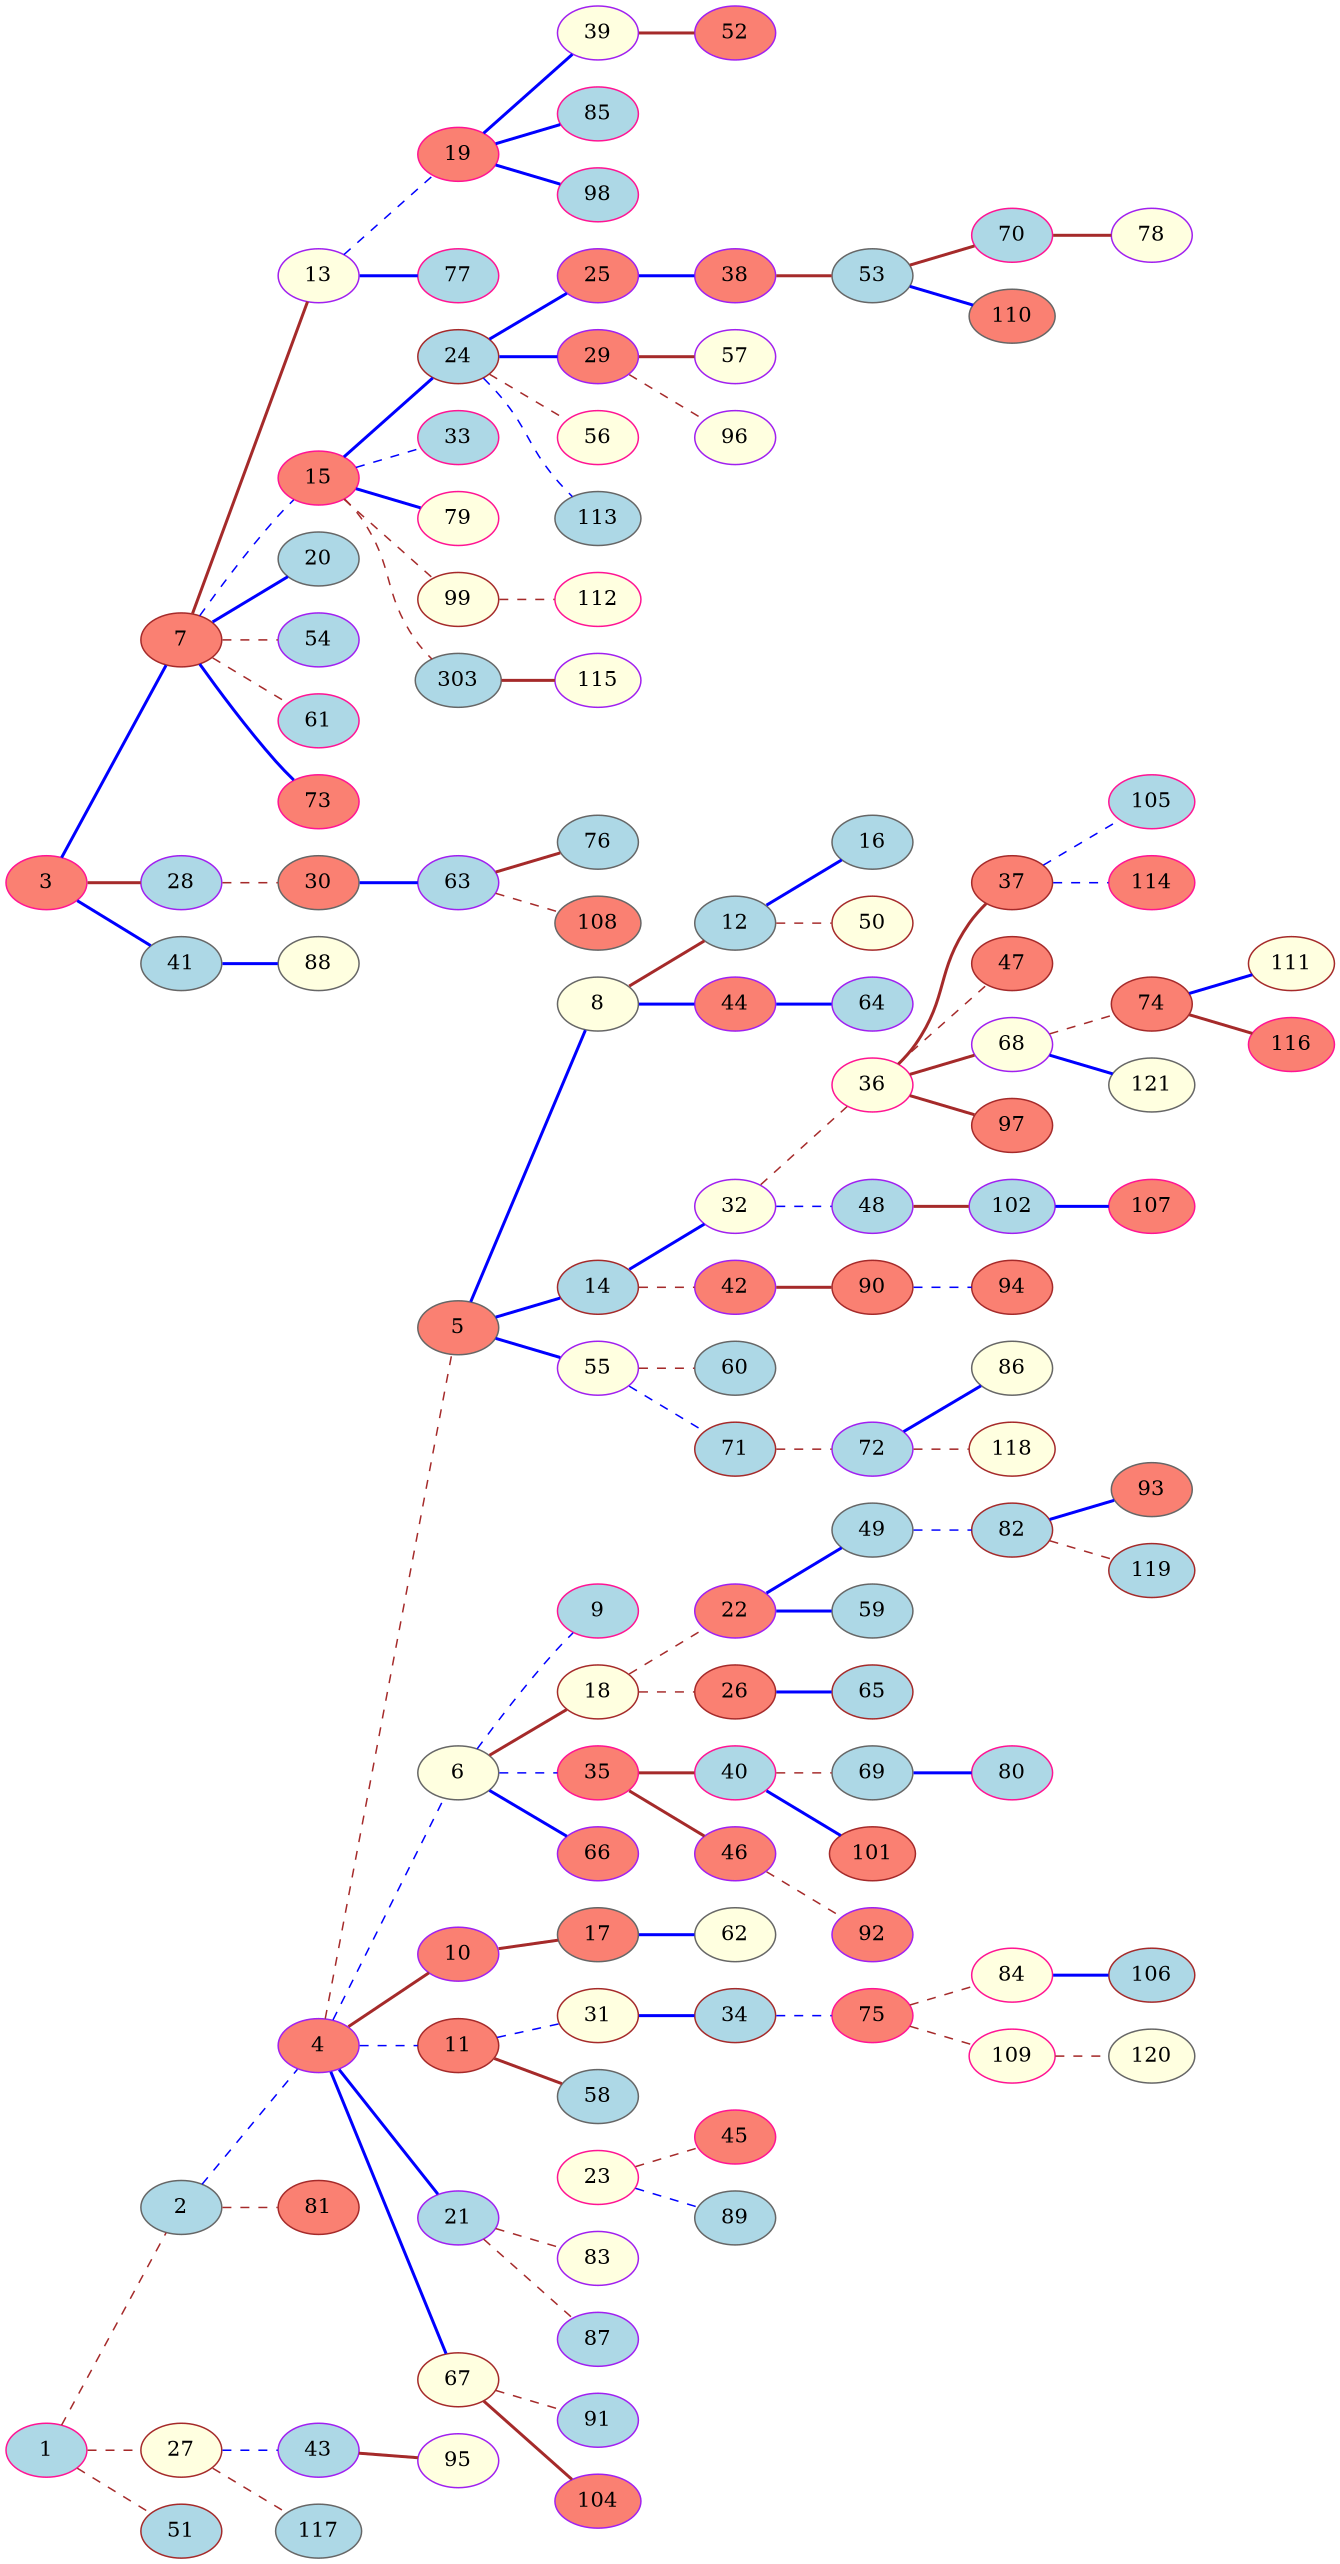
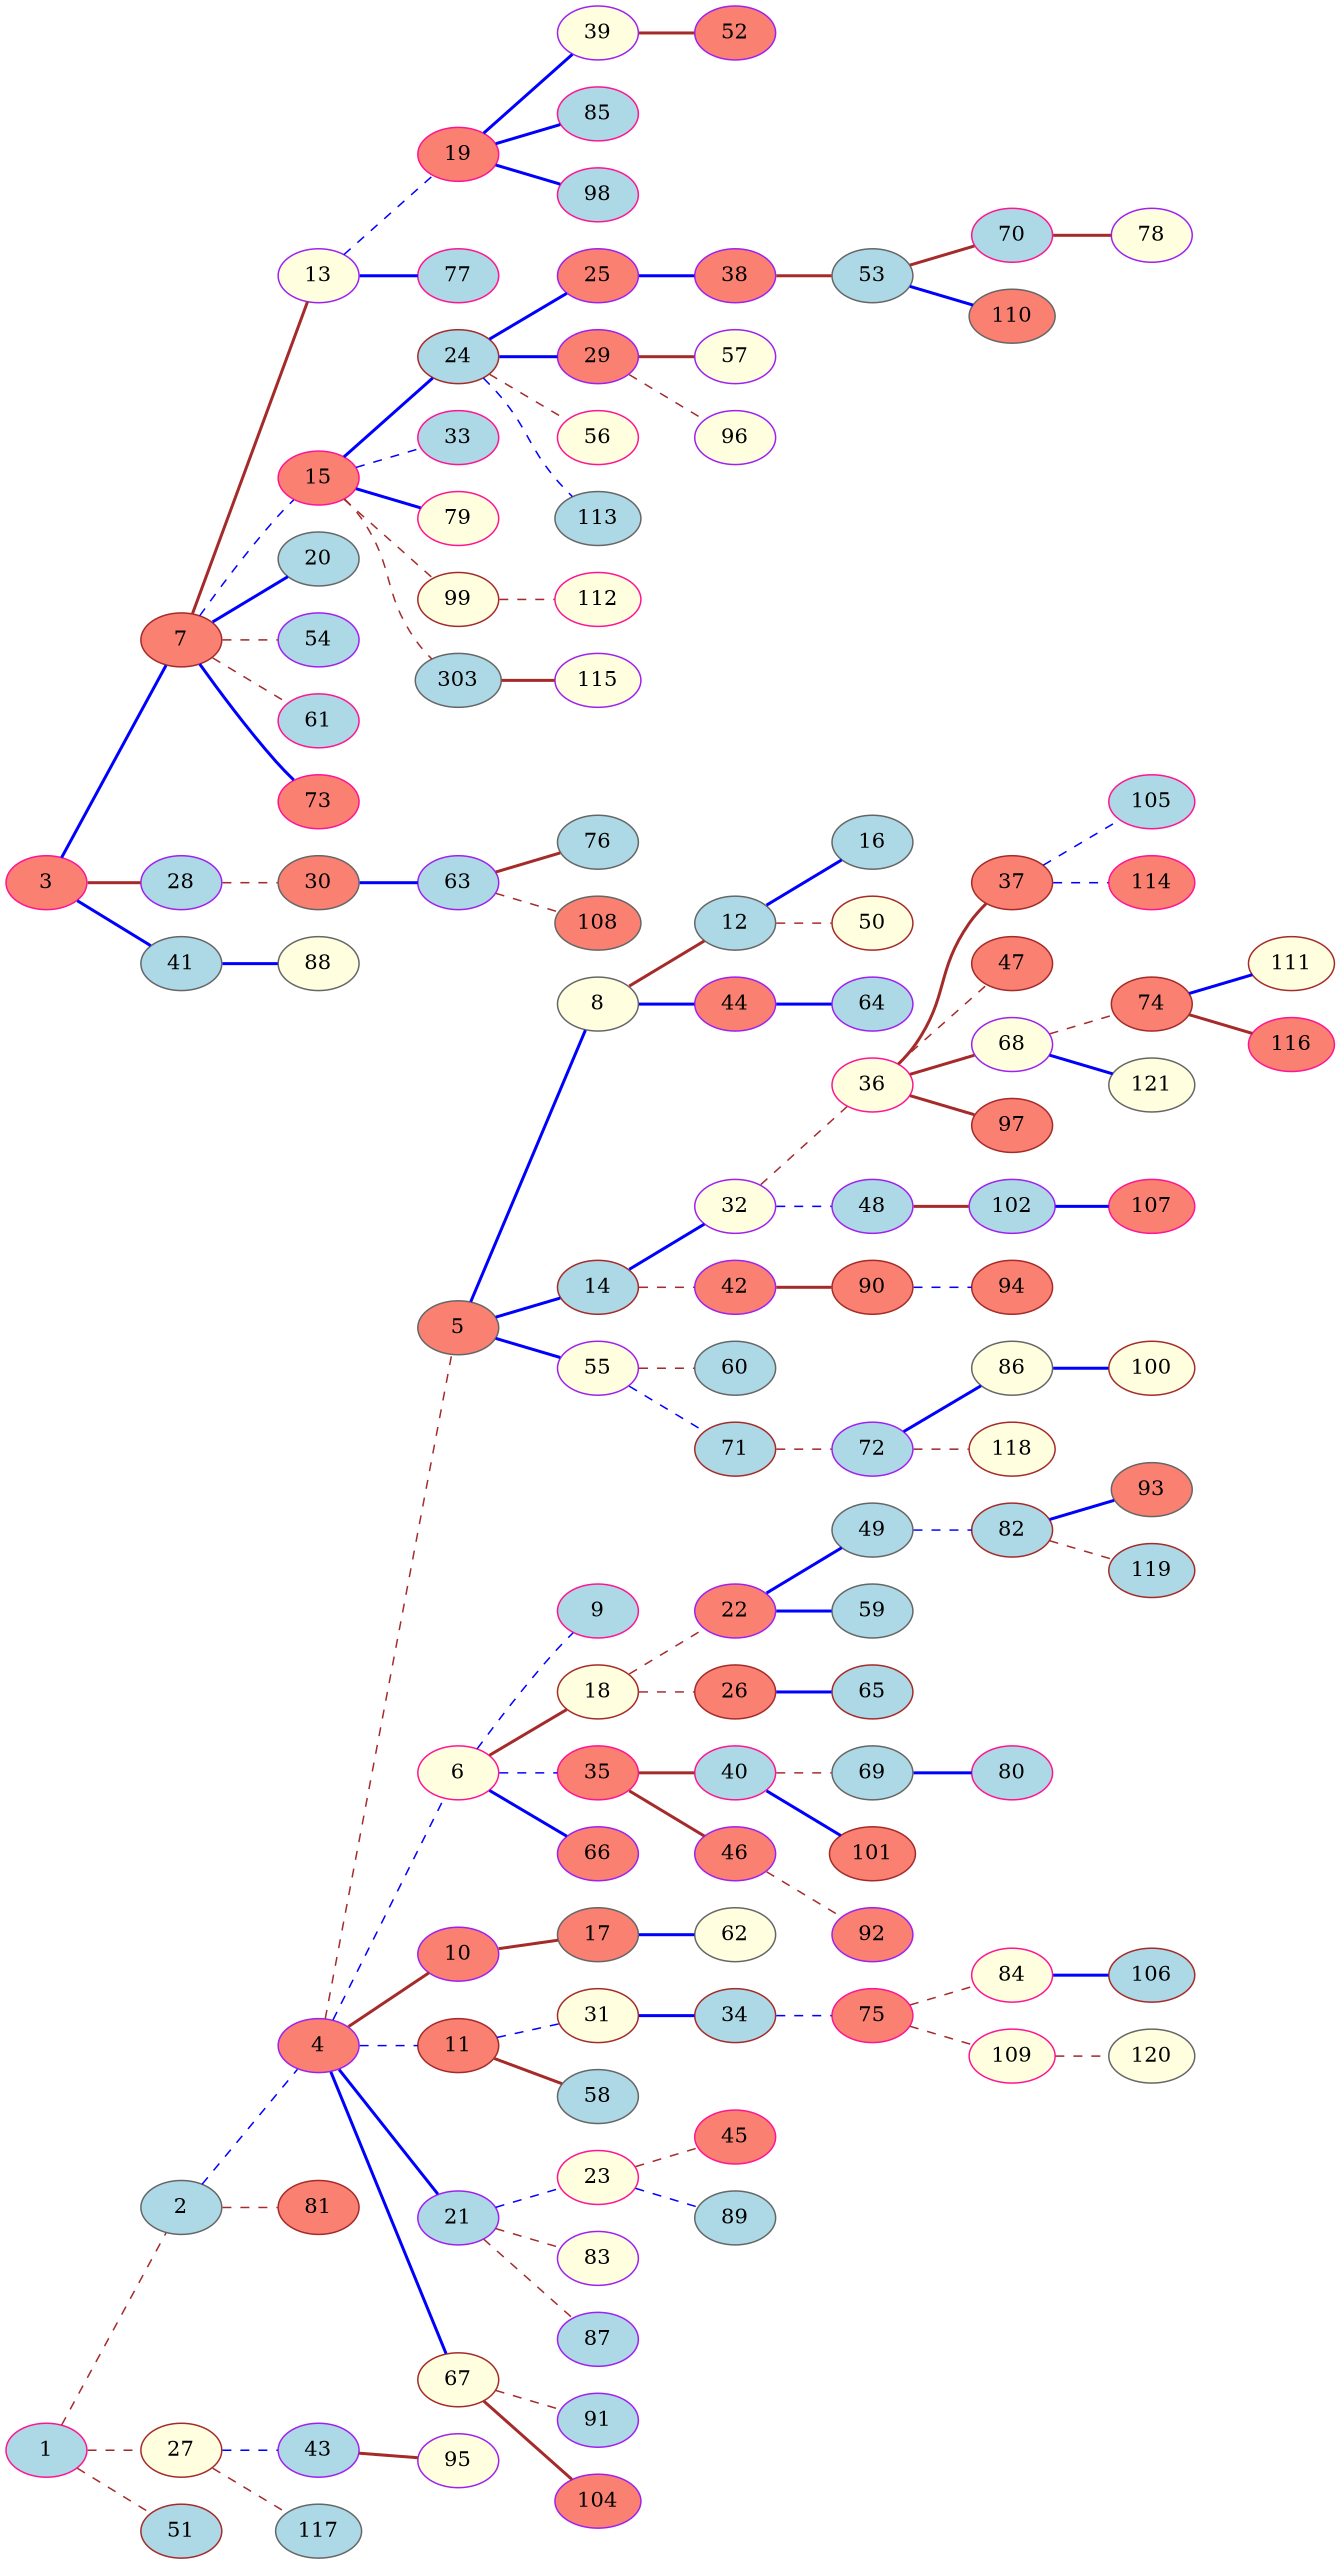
node "100": added
node "6": color gray40 -> deeppink
edge "23" -- "21": added
